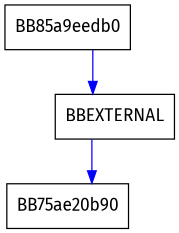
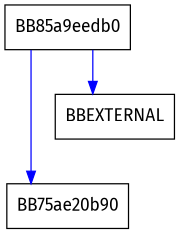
edge "BBEXTERNAL" -> "BB75ae20b90": now "BB85a9eedb0" -> "BB75ae20b90"
